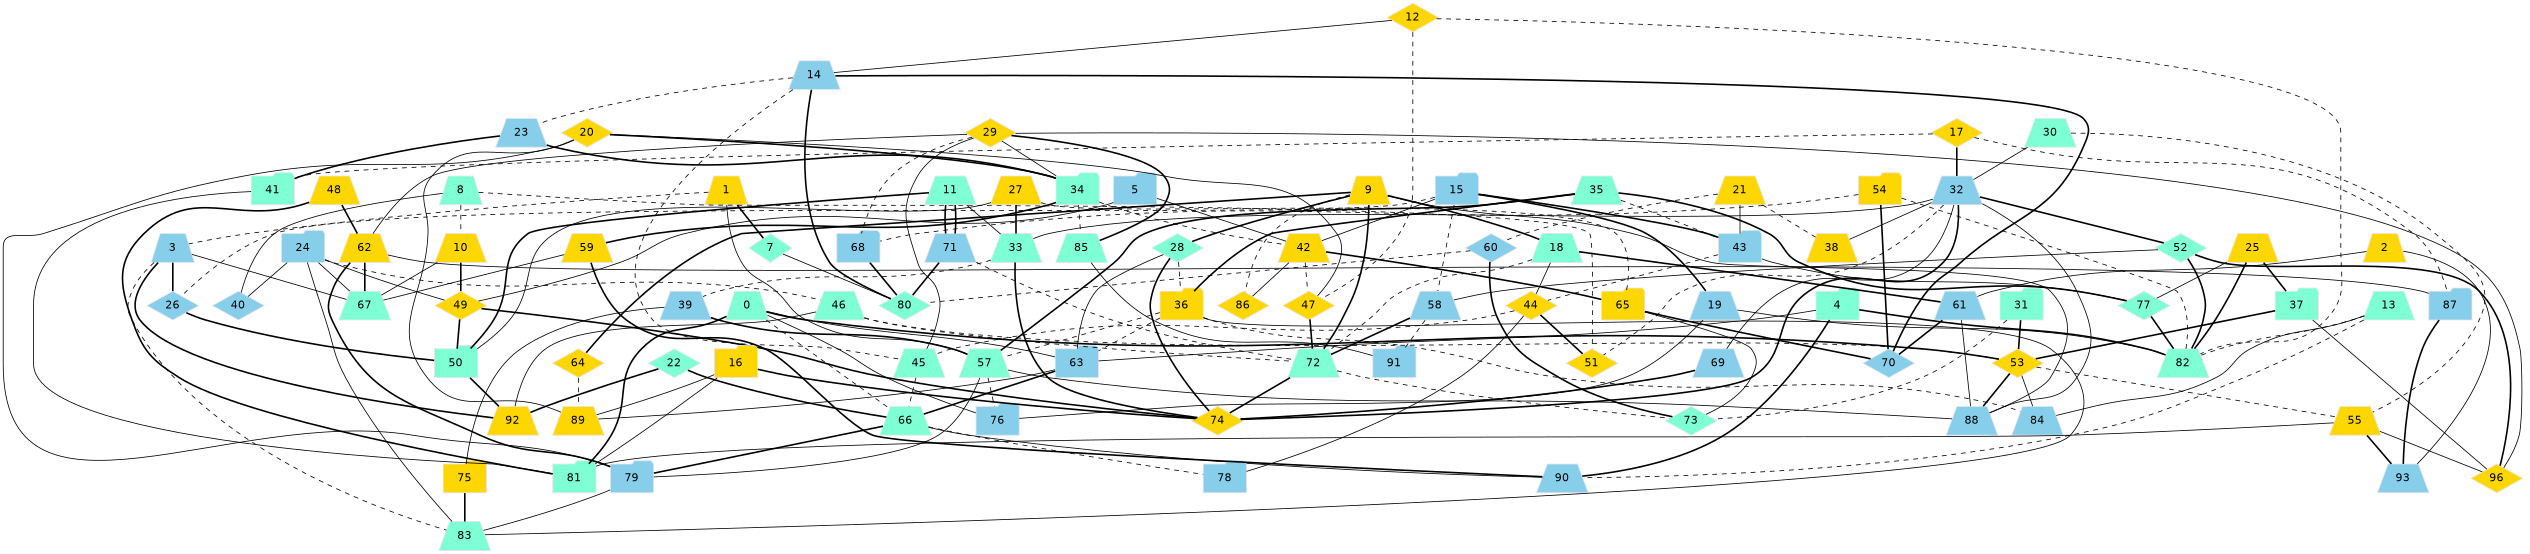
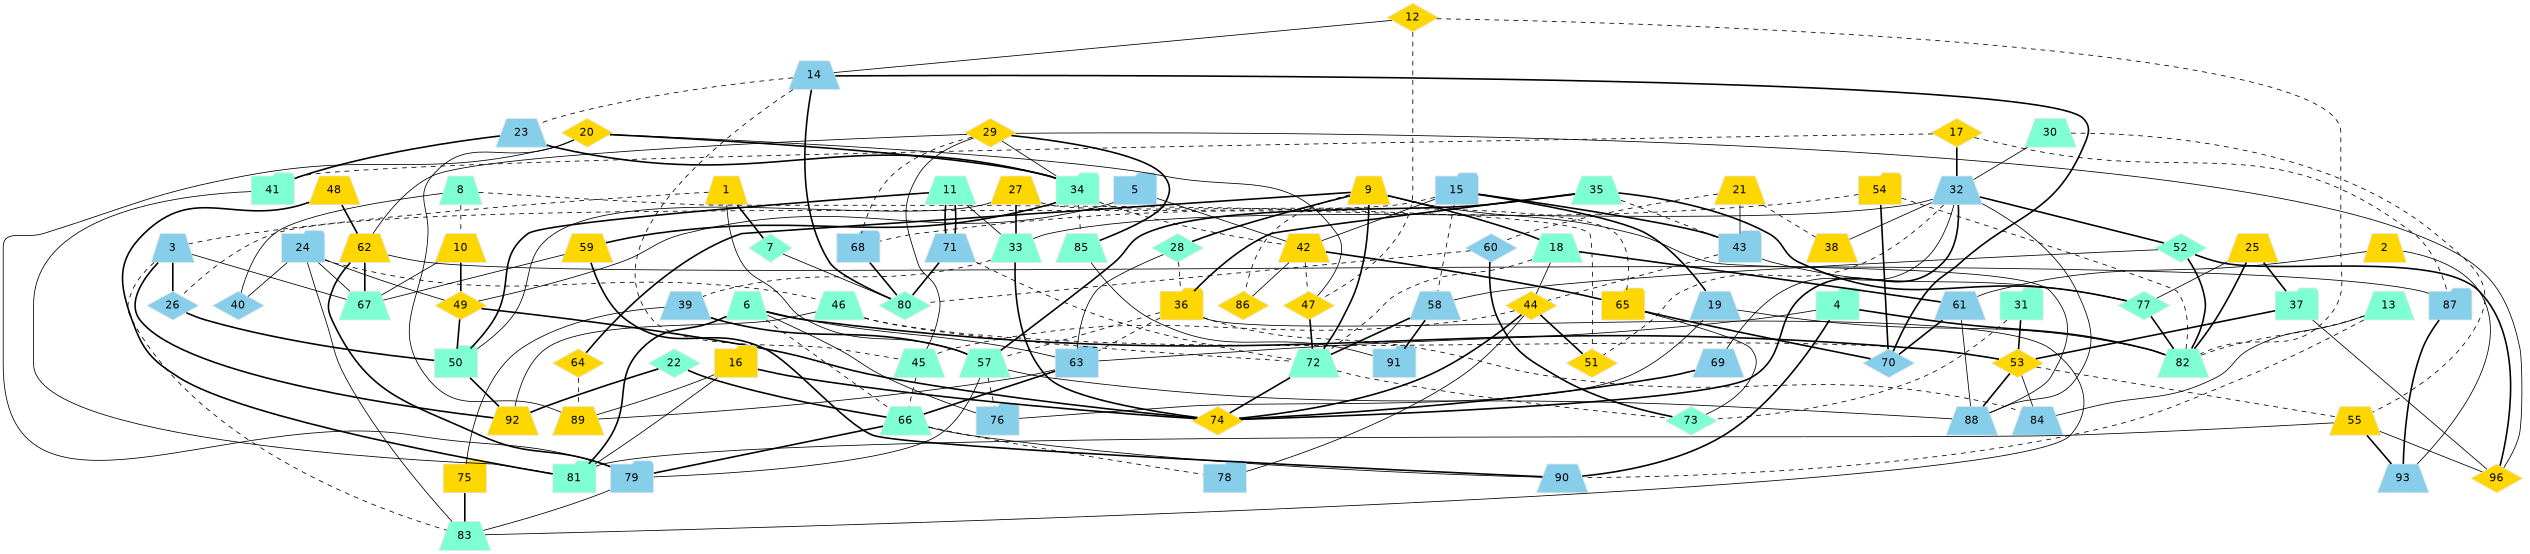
node "0": label "0" -> "6"
edge "58" -- "91": style dashed -> bold
edge "28" -- "74": now "44" -- "74"
